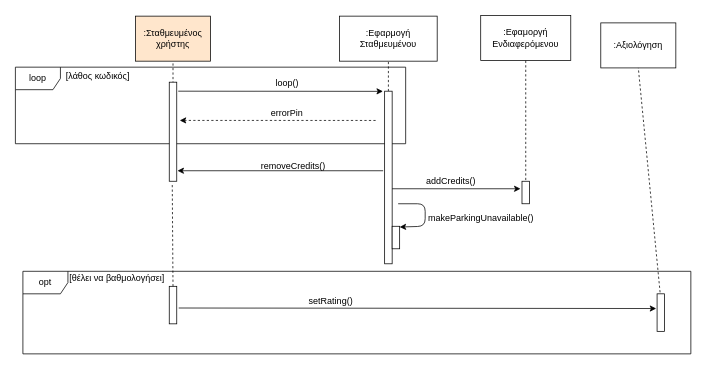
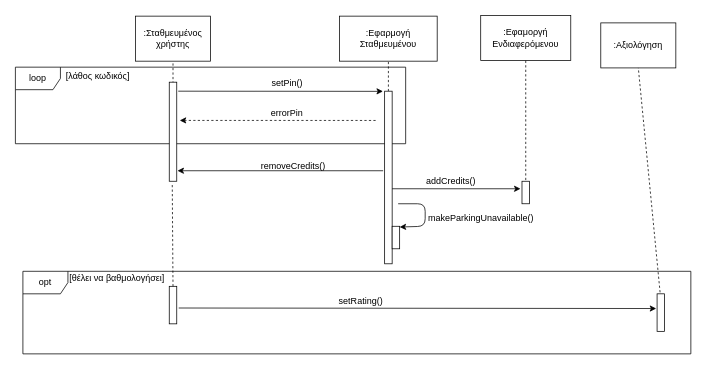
node ":Σταθμευμένος χρήστης": fillcolor #ffe6cc -> #ffffff
node "loop()": label "loop()" -> "setPin()"
node "setRating()": moved (330, 301) -> (360, 301)
